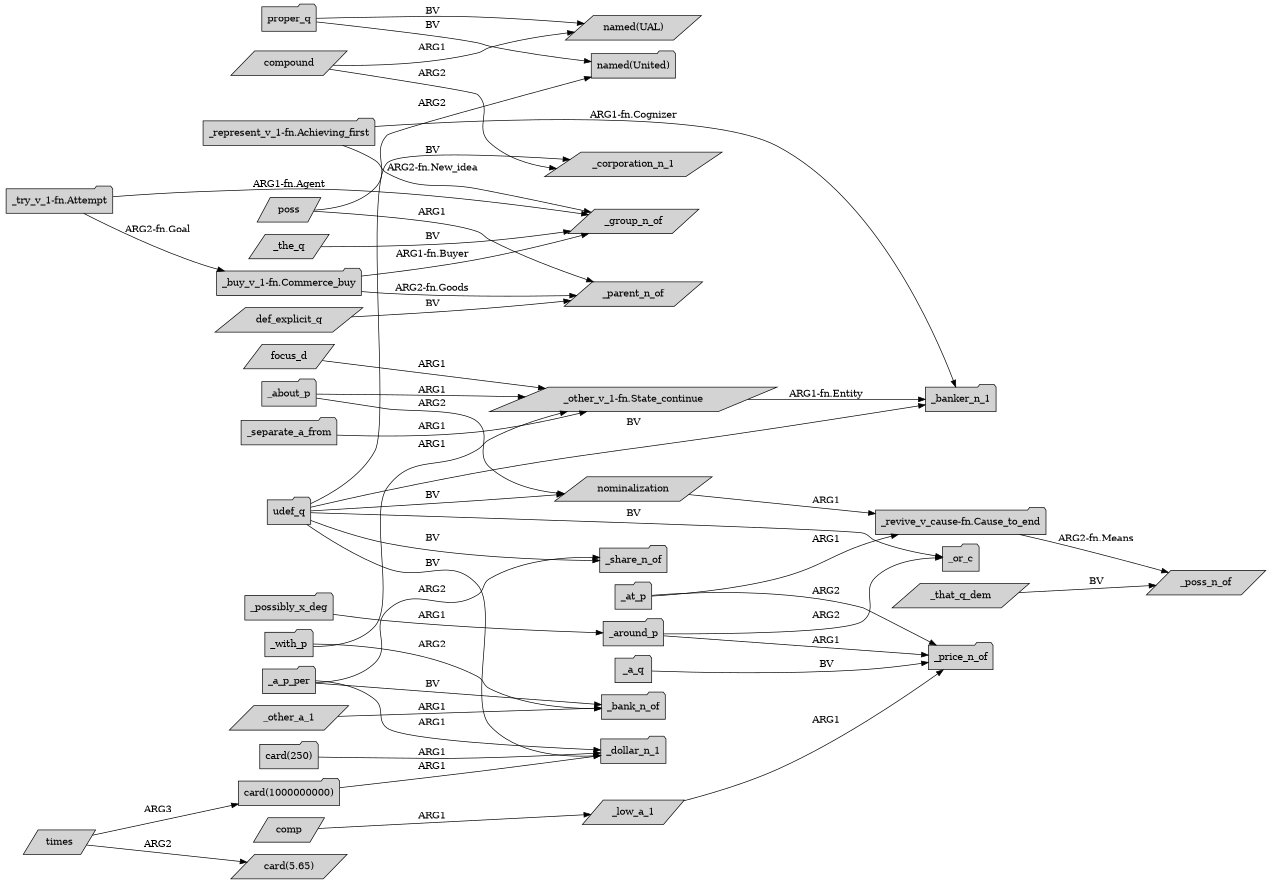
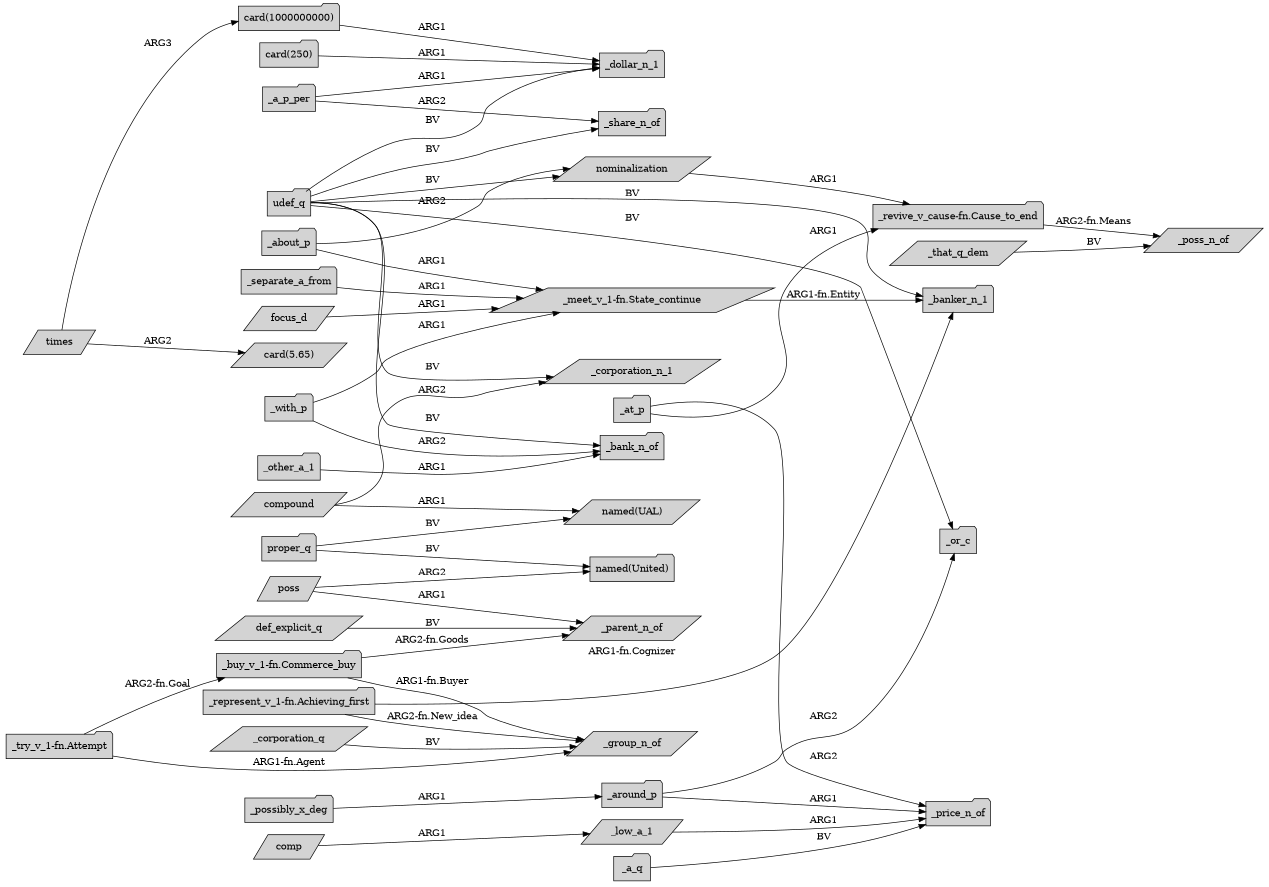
node "_the_q": label "_the_q" -> "_corporation_q"
node "_other_v_1-fn.State_continue": label "_other_v_1-fn.State_continue" -> "_meet_v_1-fn.State_continue"
edge "_a_p_per" -> "_bank_n_of": now "udef_q" -> "_bank_n_of"
node "_other_a_1": shape parallelogram -> folder
